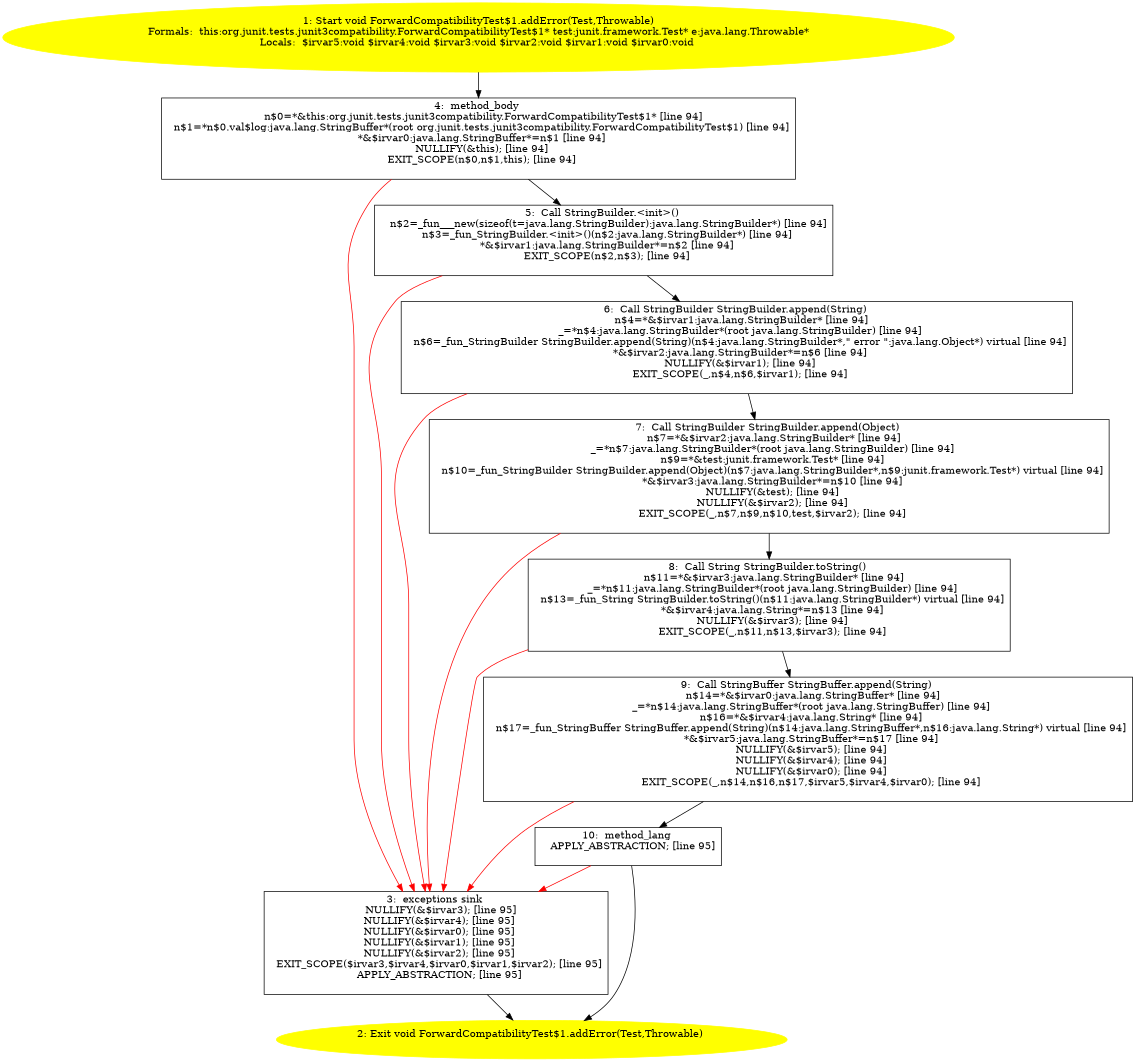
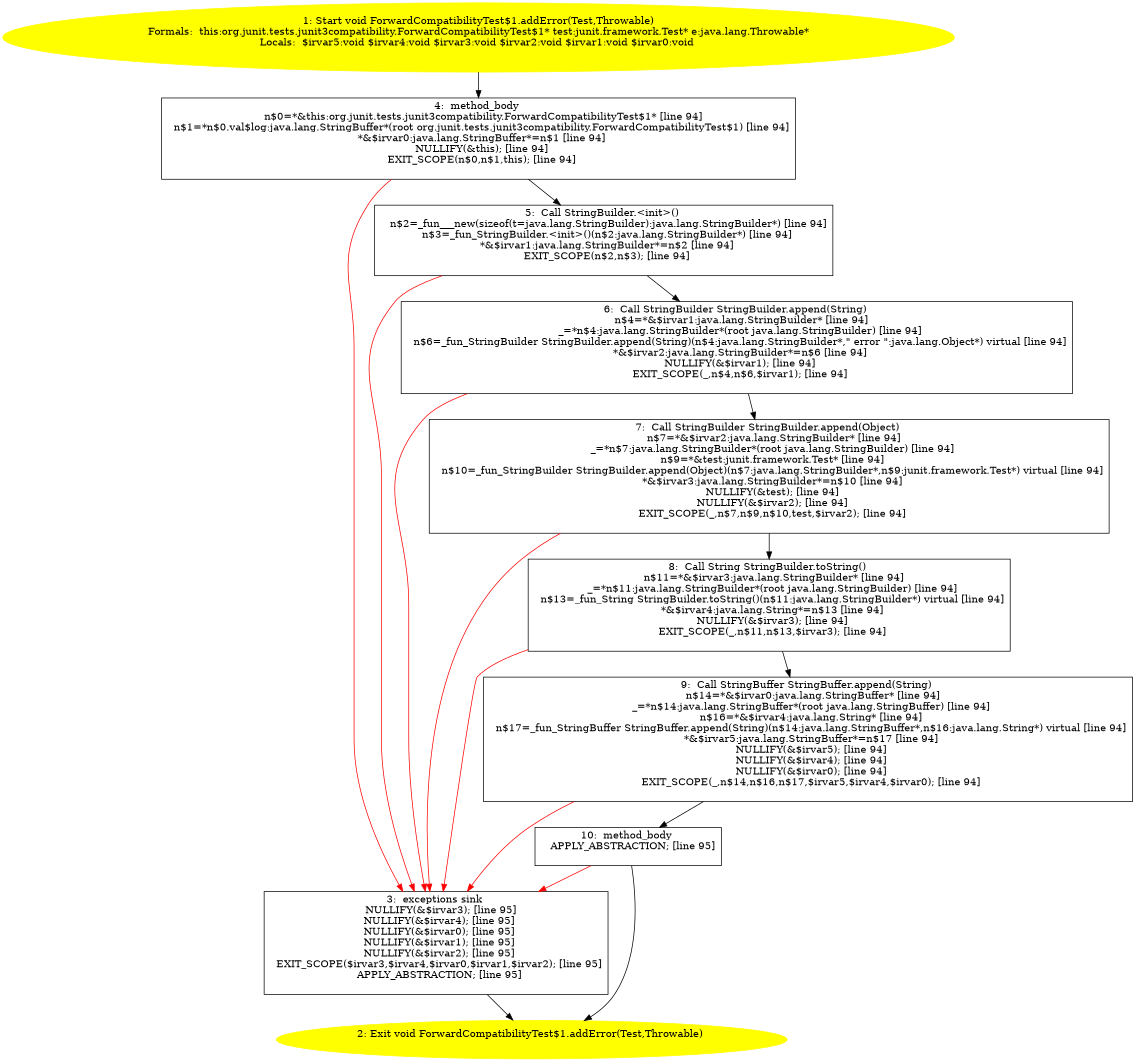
node "10:  method_lang APPLY_ABSTRACTION; [line 95]": label "10:  method_lang APPLY_ABSTRACTION; [line 95]" -> "10:  method_body APPLY_ABSTRACTION; [line 95]"
